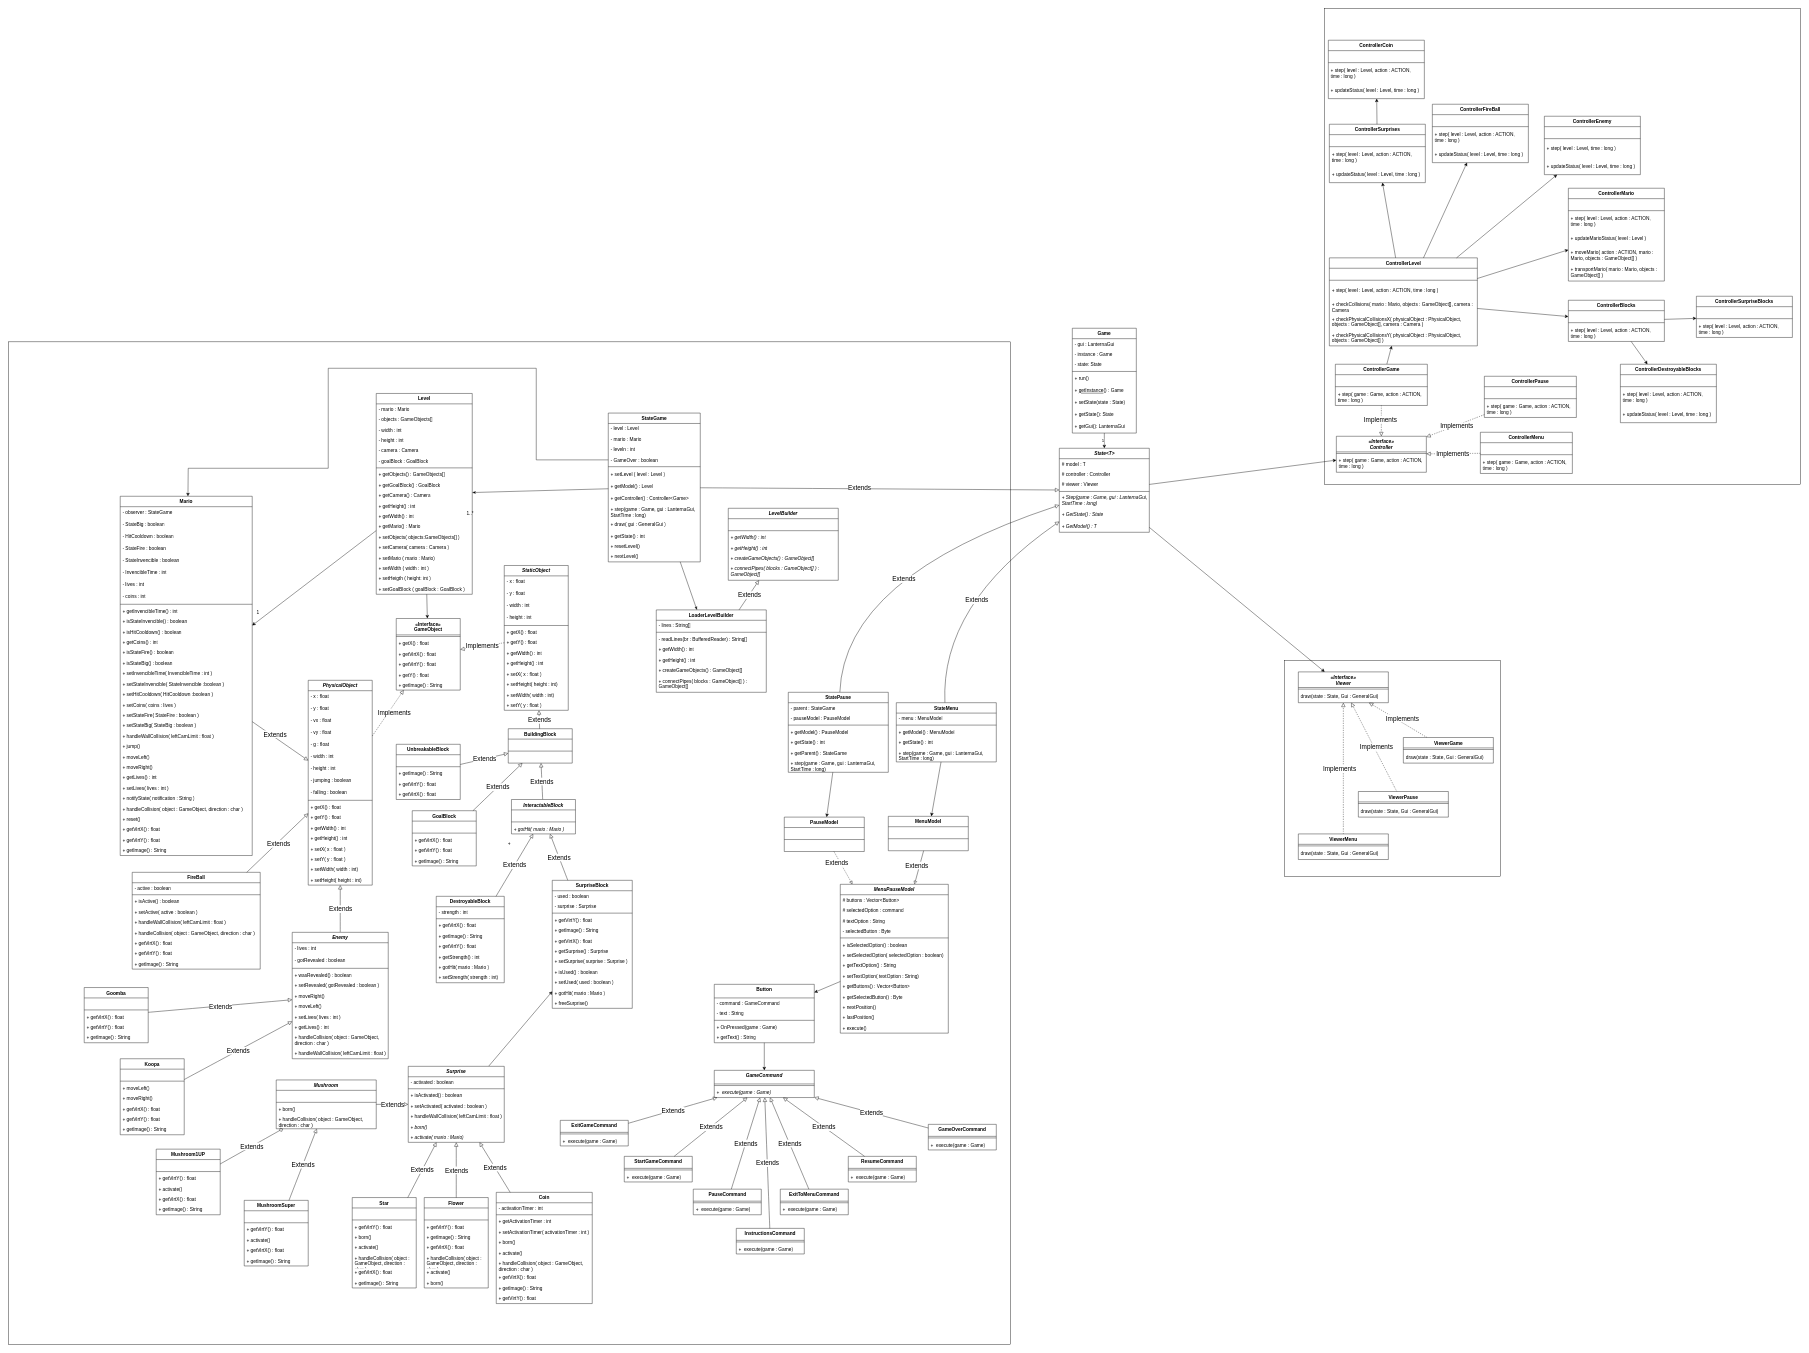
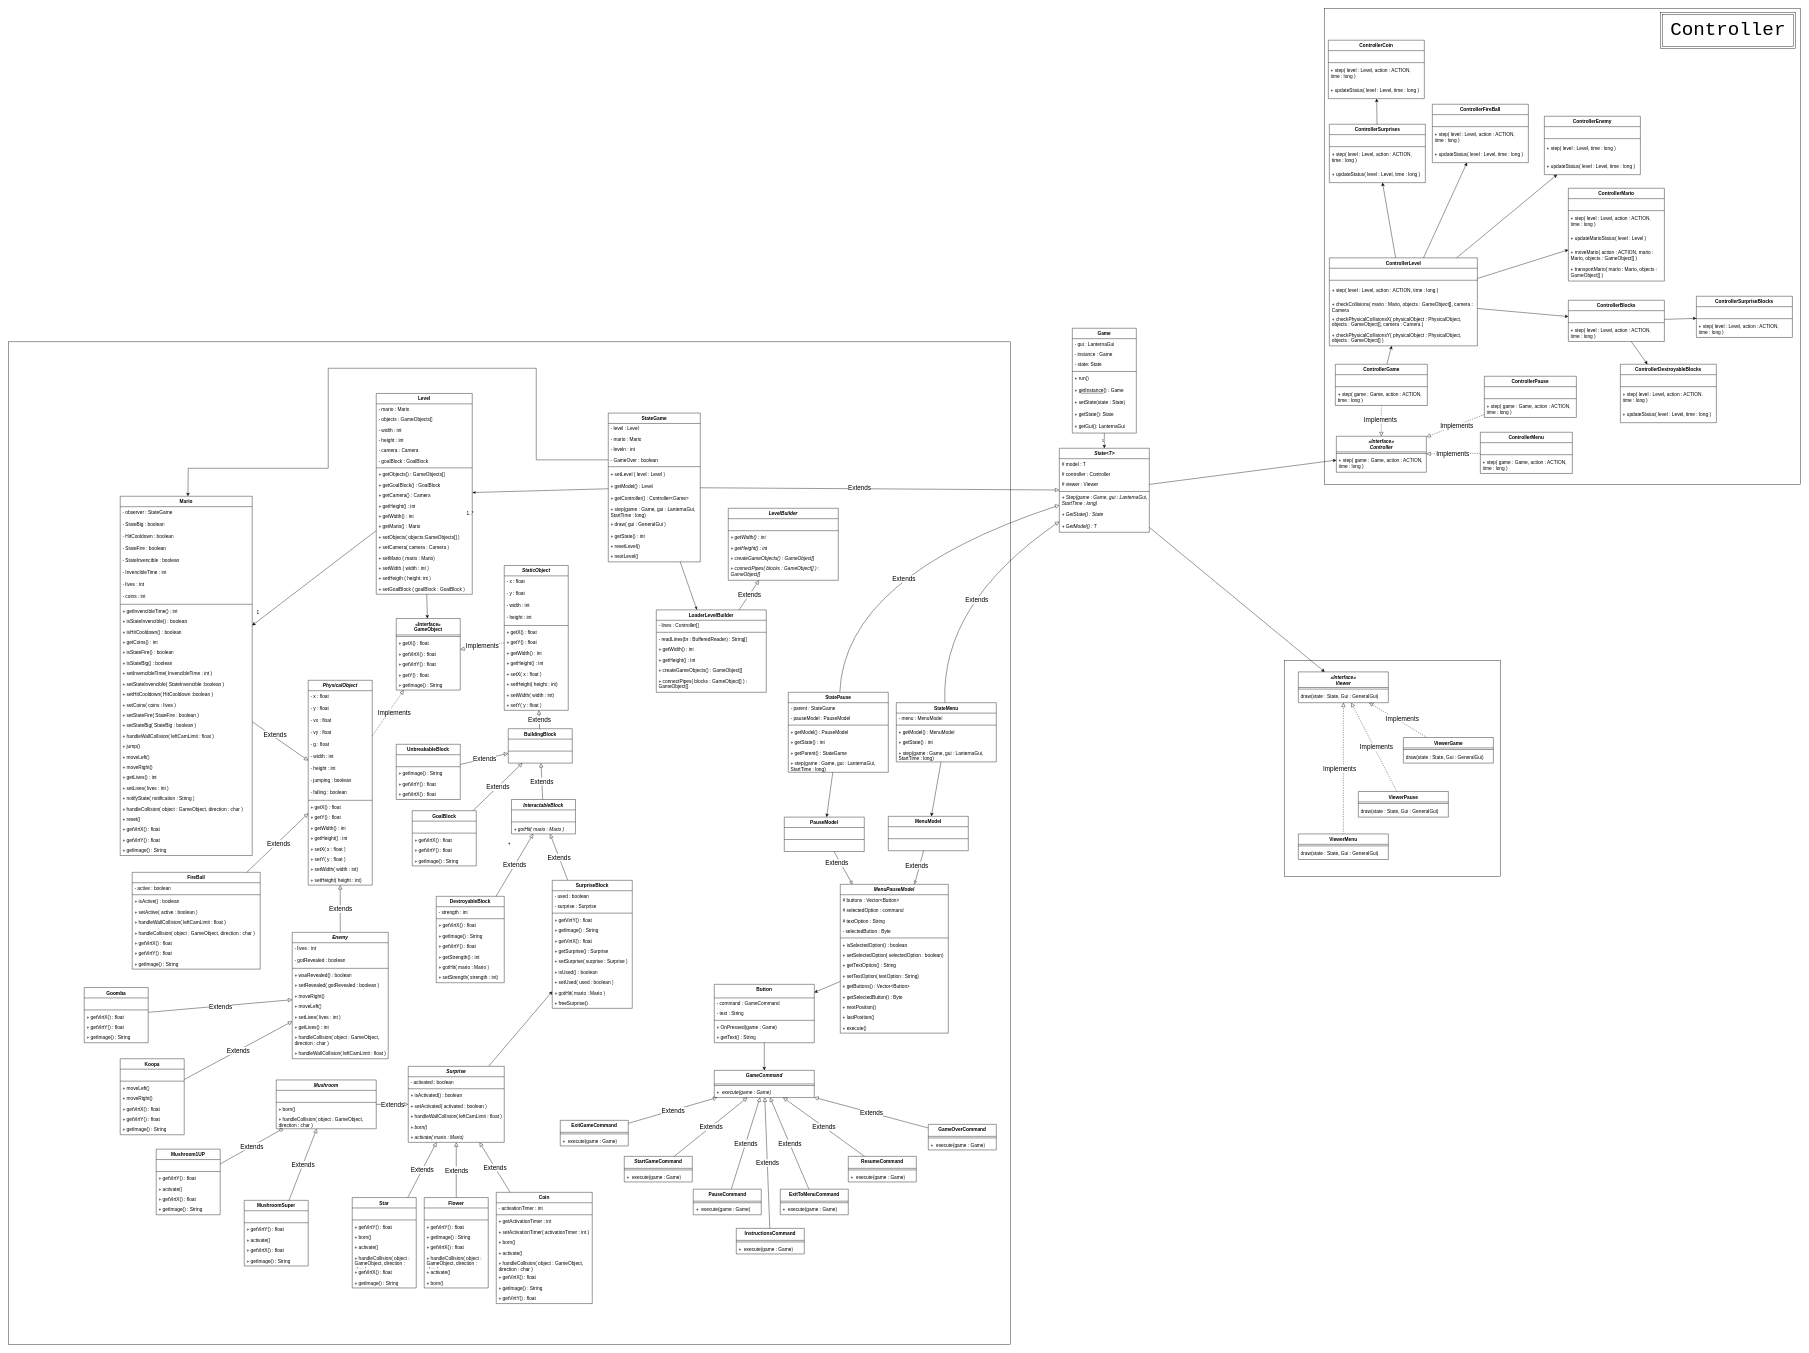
node "Controller": added
node "- lines : String[]": label "- lines : String[]" -> "- lines : Controller[]"
edge "PauseModel" -> "MenuPauseModel": style dashed -> solid
